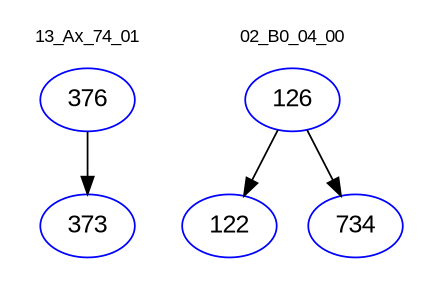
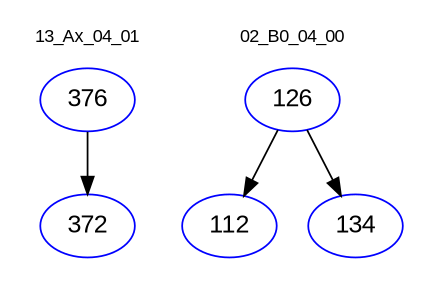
cluster "13_Ax_74_01": label "13_Ax_74_01" -> "13_Ax_04_01"
node "373": label "373" -> "372"
node "122": label "122" -> "112"
node "734": label "734" -> "134"
